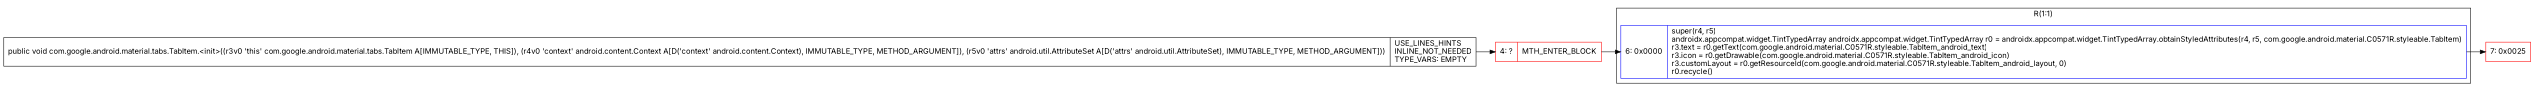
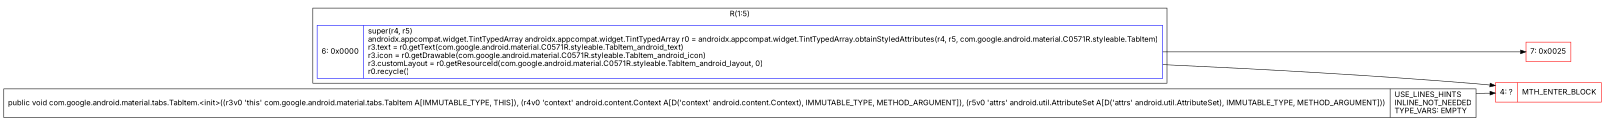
cluster "R(1:1)": label "R(1:1)" -> "R(1:5)"
edge "4: ?" -> "6: 0x0000": reversed
